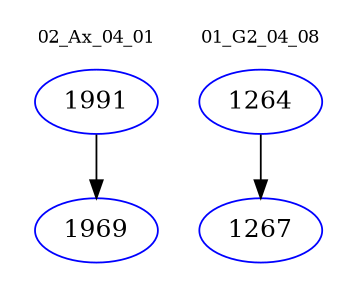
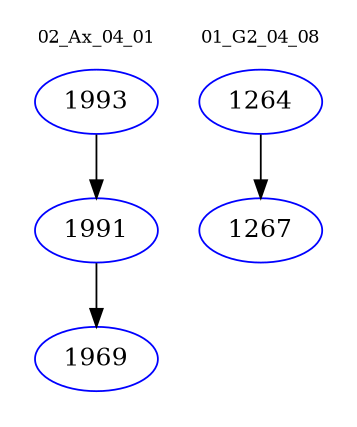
node "1993": added
